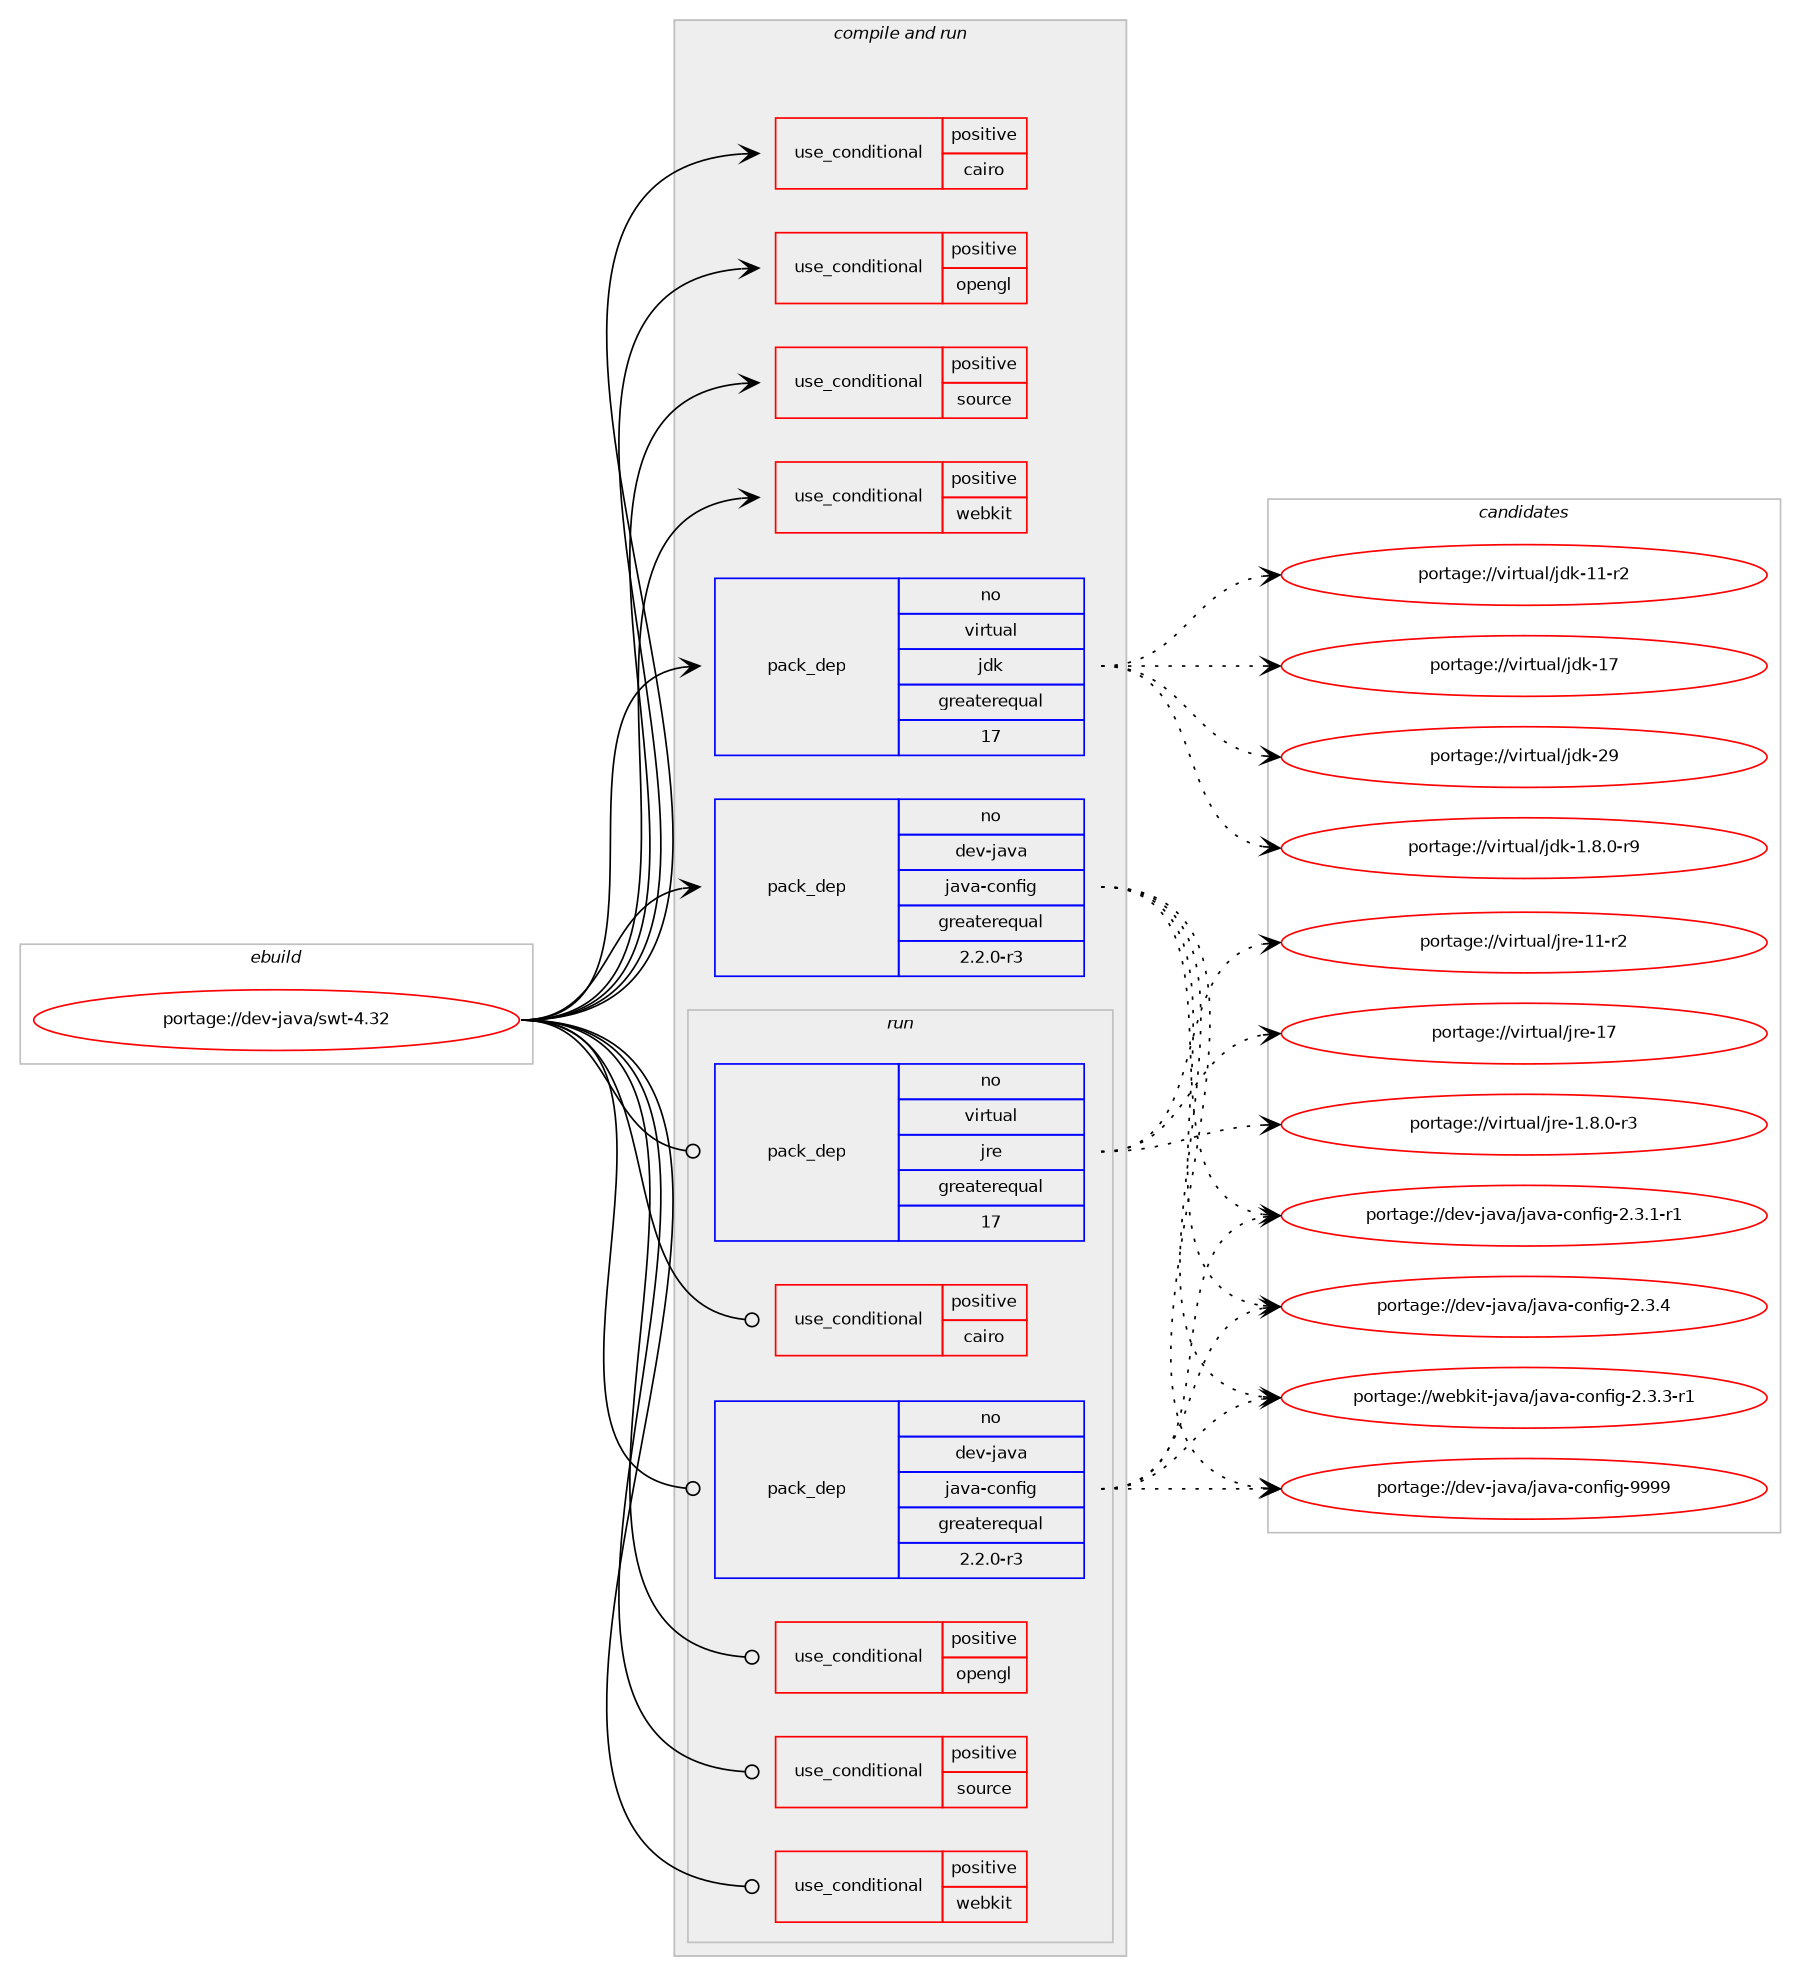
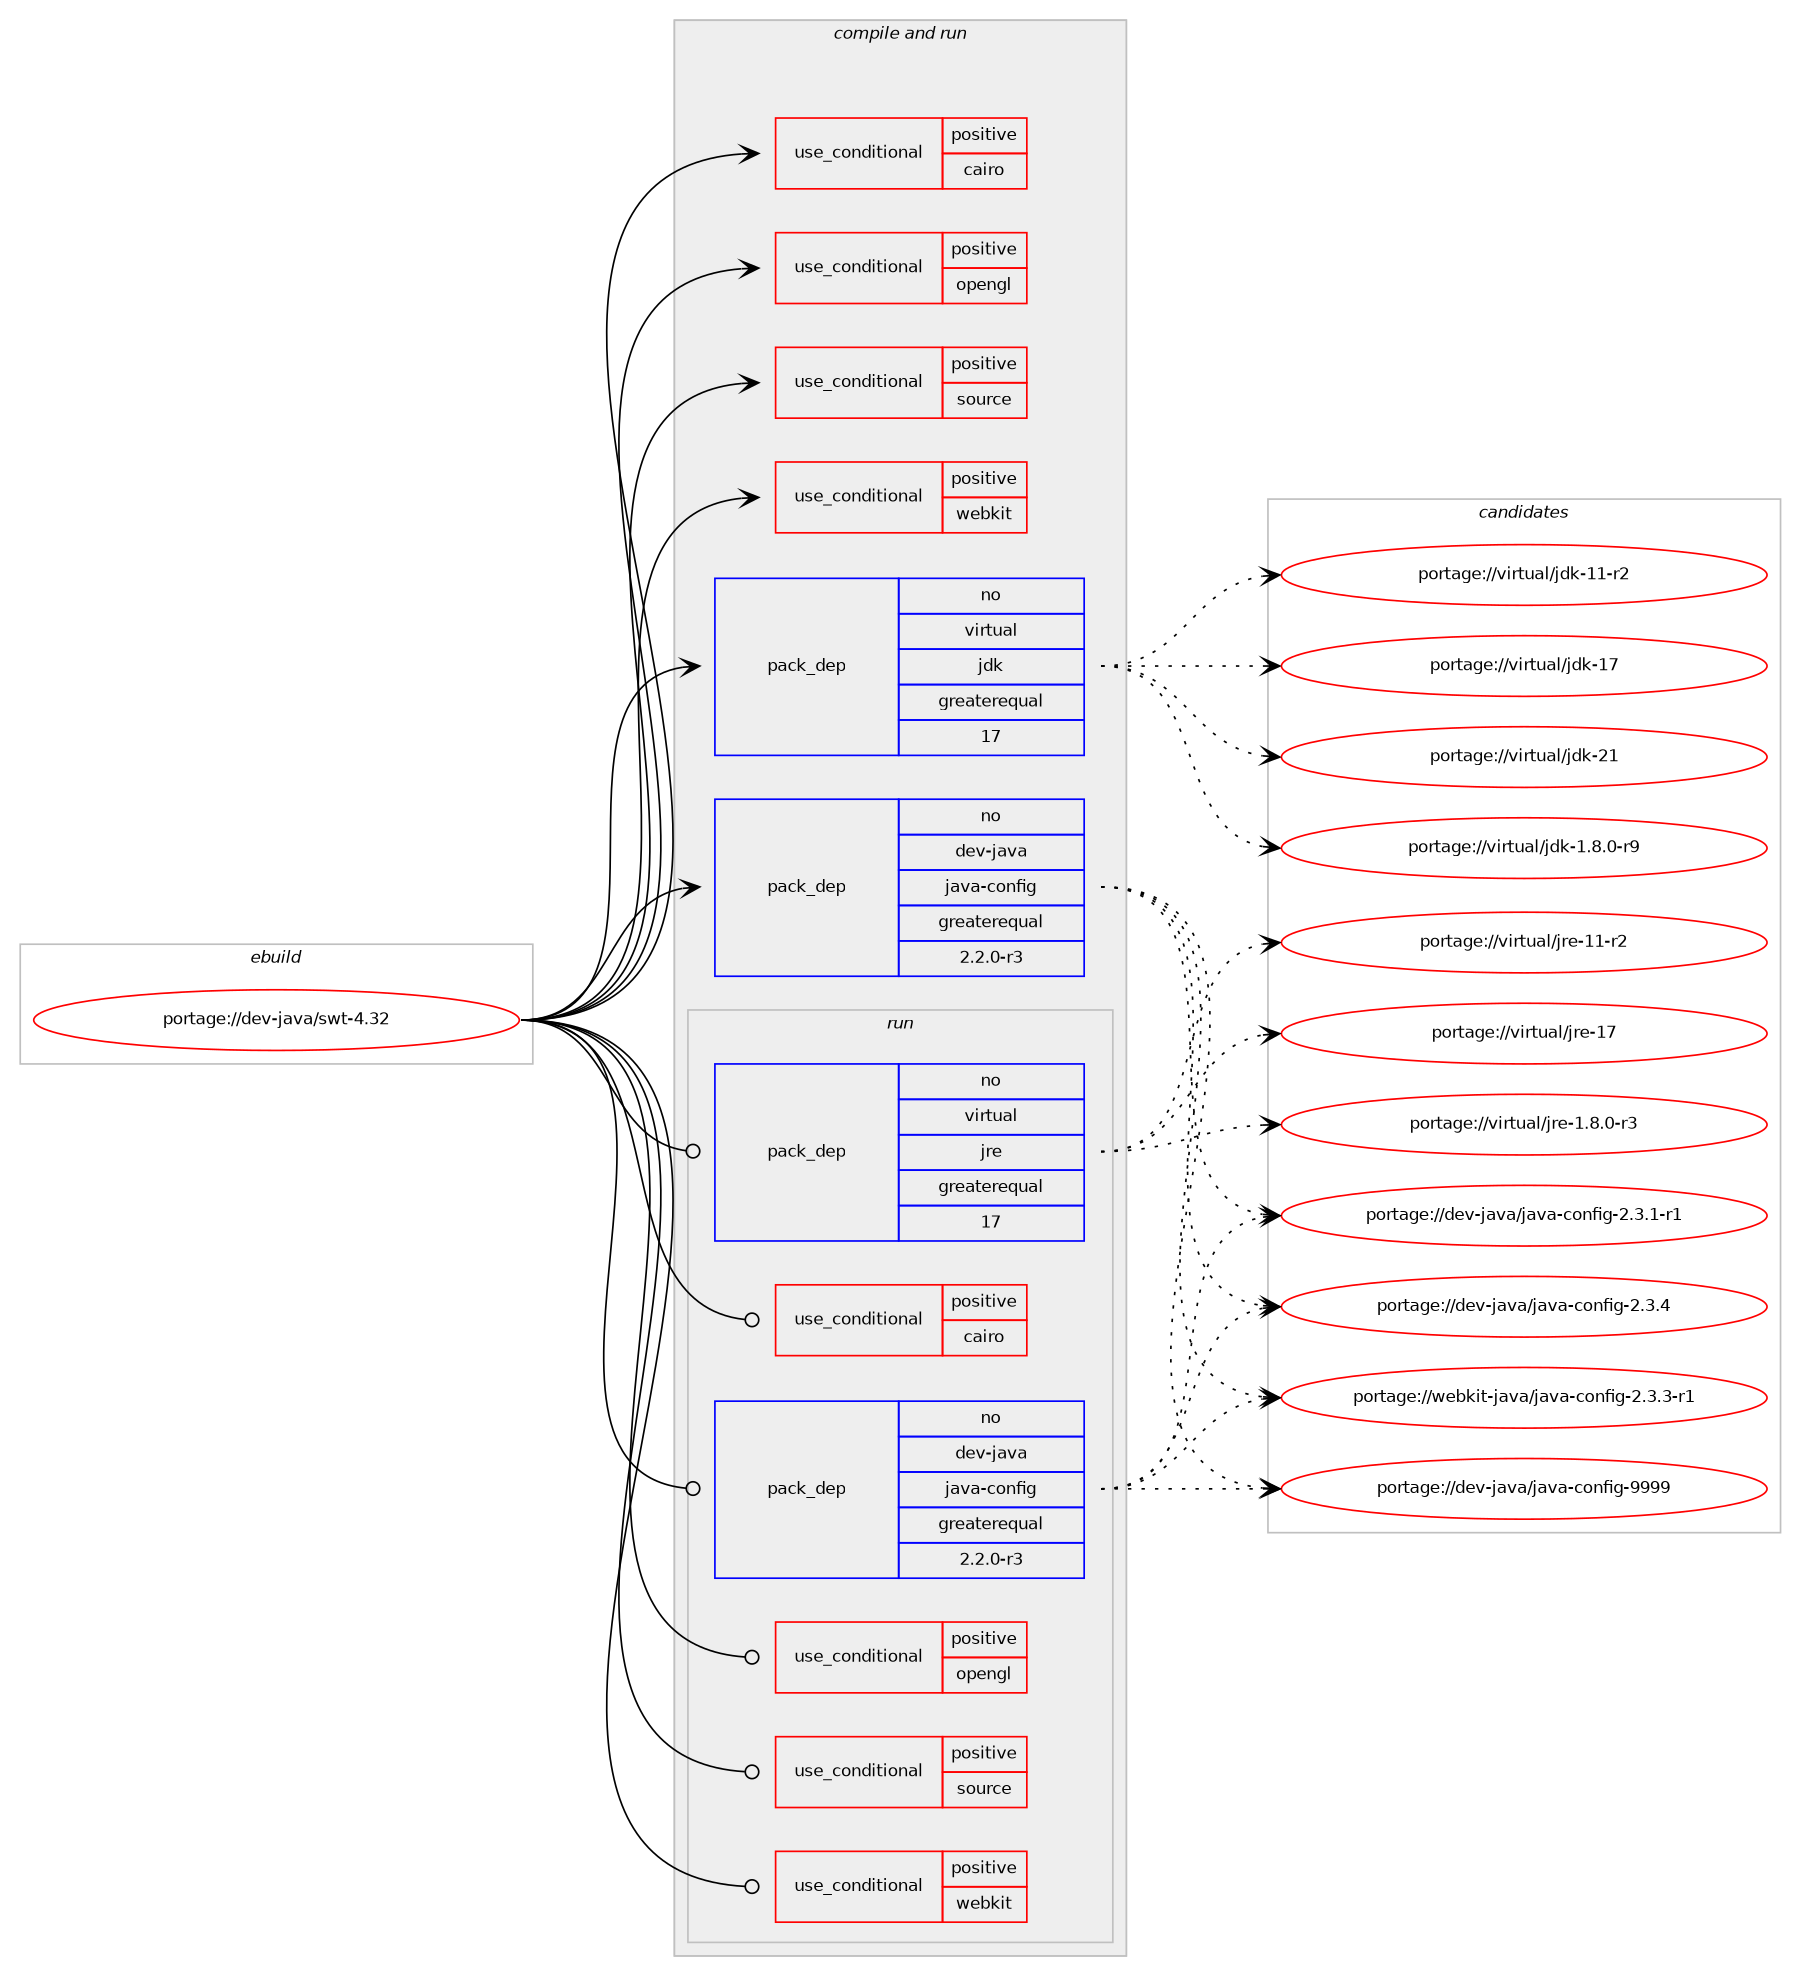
node "portage://virtual/jdk-29": label "portage://virtual/jdk-29" -> "portage://virtual/jdk-21"
